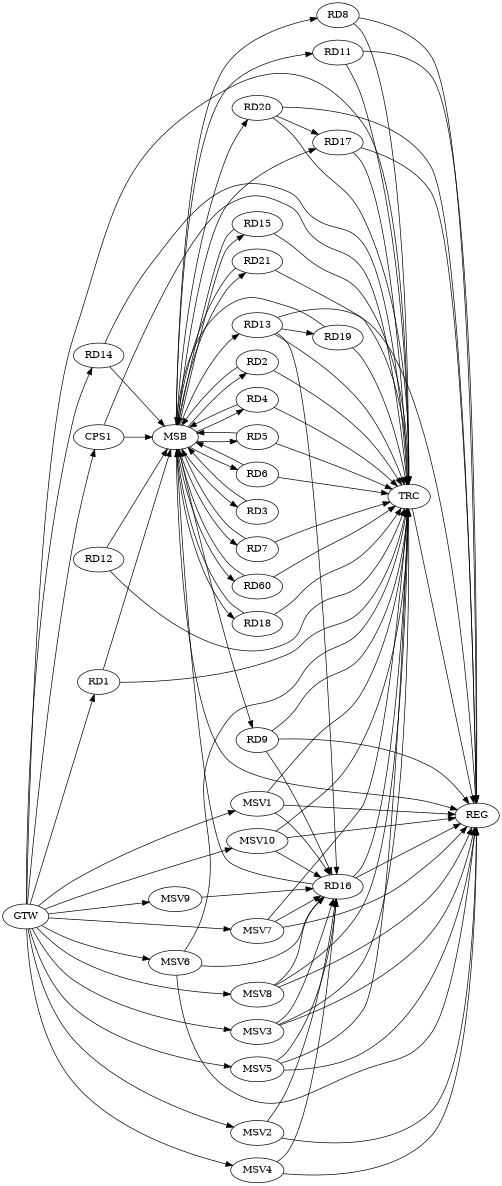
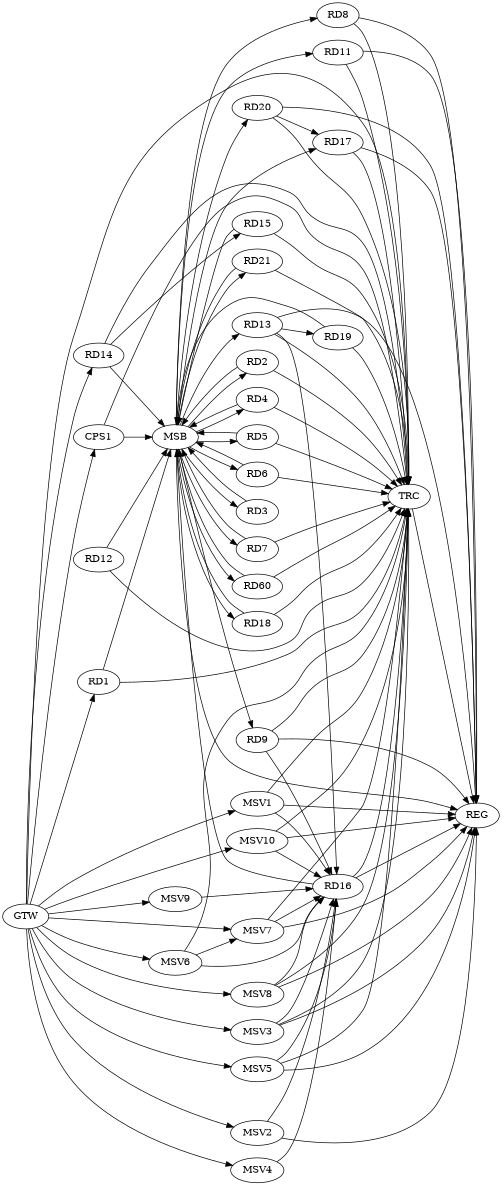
edge "MSB" -> "RD15": now "RD14" -> "RD15"
edge "MSV4" -> "REG": removed
edge "MSV6" -> "REG": now "MSV6" -> "MSV7"
